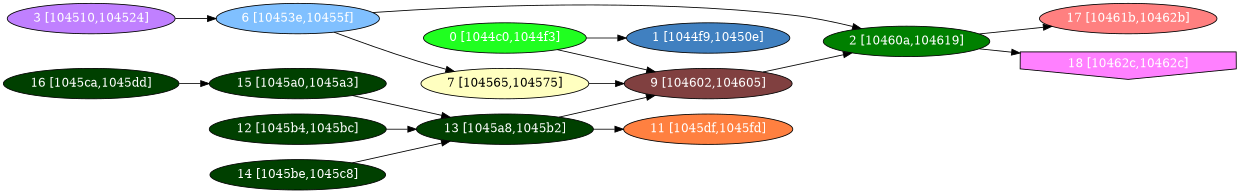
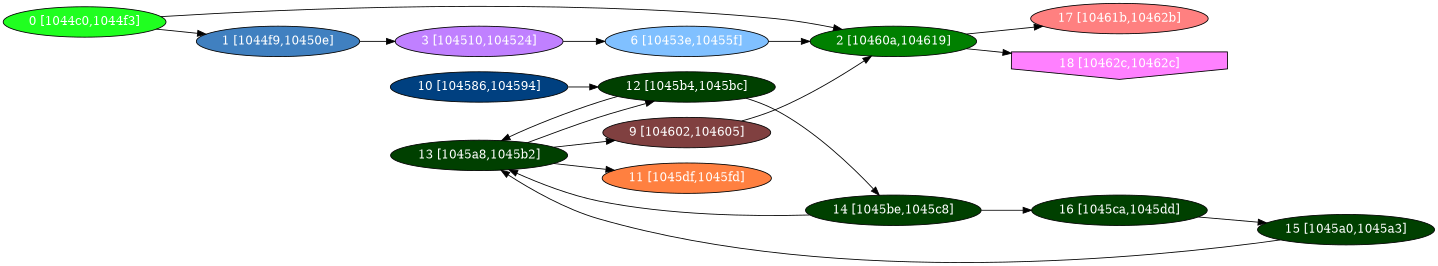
edge "1 [1044f9,10450e]" -> "3 [104510,104524]": added
edge "0 [1044c0,1044f3]" -> "9 [104602,104605]": now "0 [1044c0,1044f3]" -> "2 [10460a,104619]"
node "7 [104565,104575]": removed
node "10 [104586,104594]": added
edge "13 [1045a8,1045b2]" -> "12 [1045b4,1045bc]": added
edge "12 [1045b4,1045bc]" -> "14 [1045be,1045c8]": added
edge "14 [1045be,1045c8]" -> "16 [1045ca,1045dd]": added
